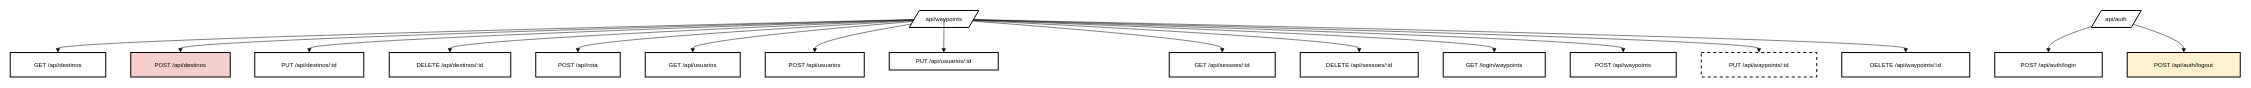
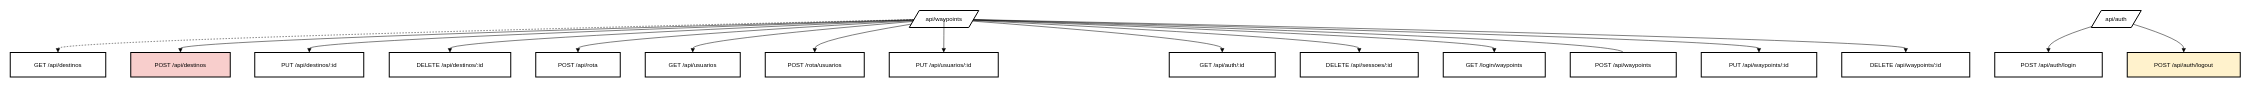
edge "api/waypoints" -> "GET /api/destinos": style solid -> dashed
edge "api/waypoints" -> "POST /api/waypoints": arrowhead block -> none
node "PUT /api/usuarios/:id": size 109x18 -> 109x25
node "POST /api/usuarios": label "POST /api/usuarios" -> "POST /rota/usuarios"
node "GET /api/sessoes/:id": label "GET /api/sessoes/:id" -> "GET /api/auth/:id"
node "PUT /api/waypoints/:id": style dashed -> solid
